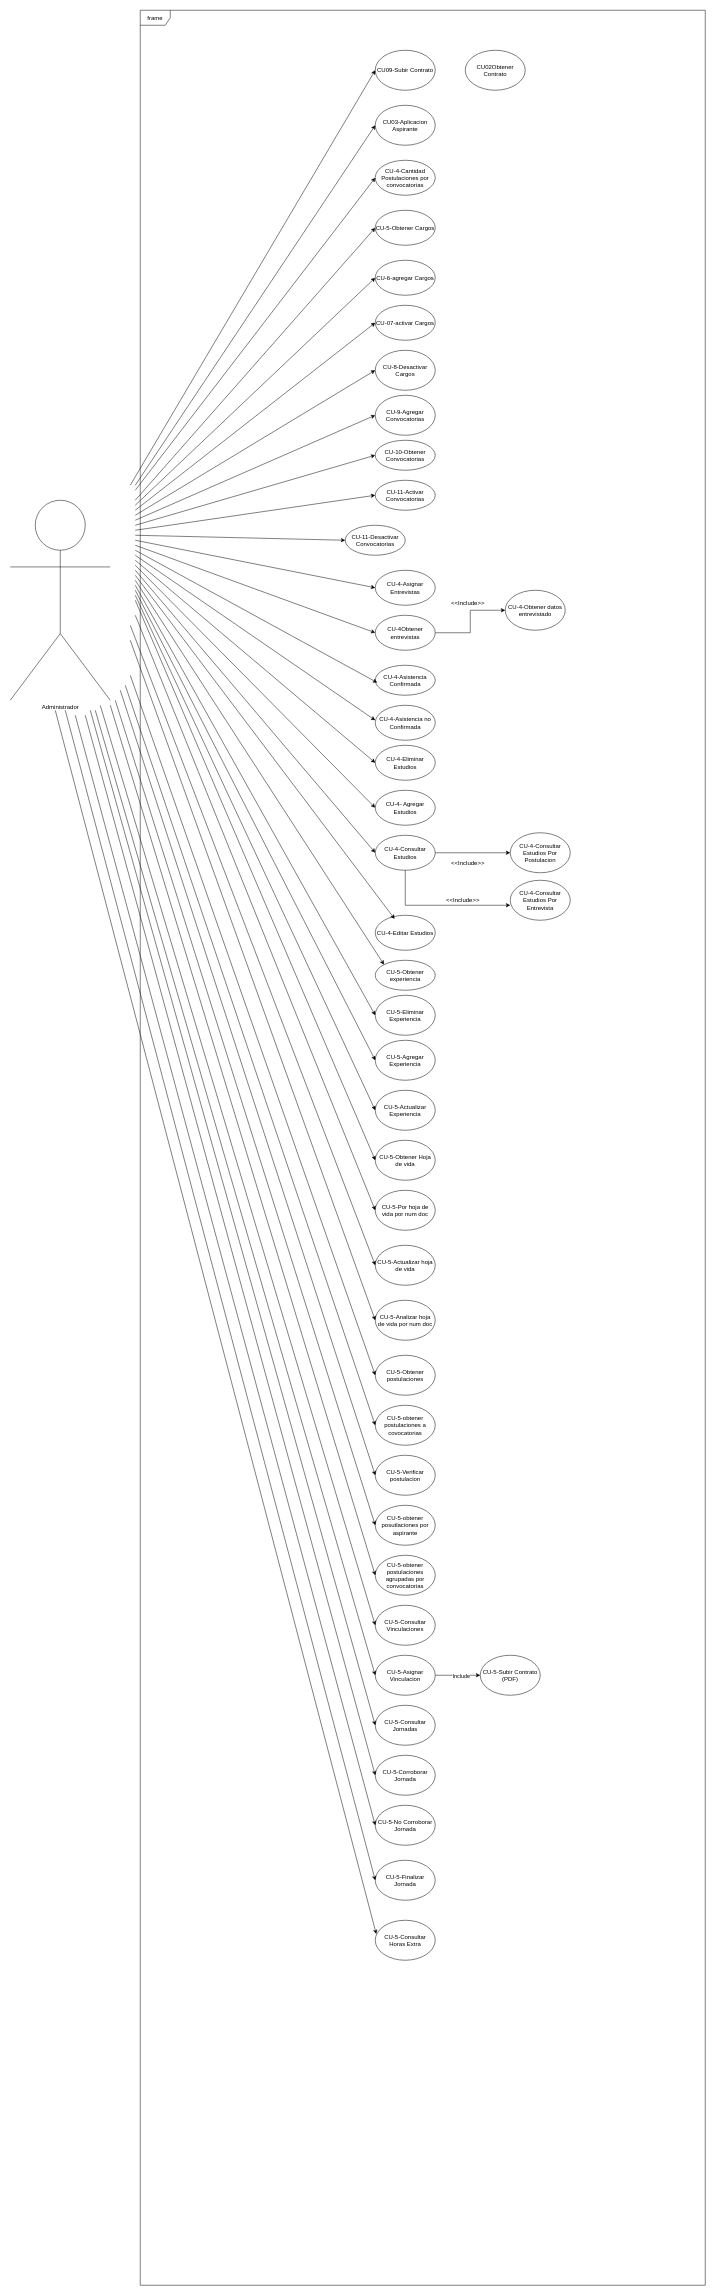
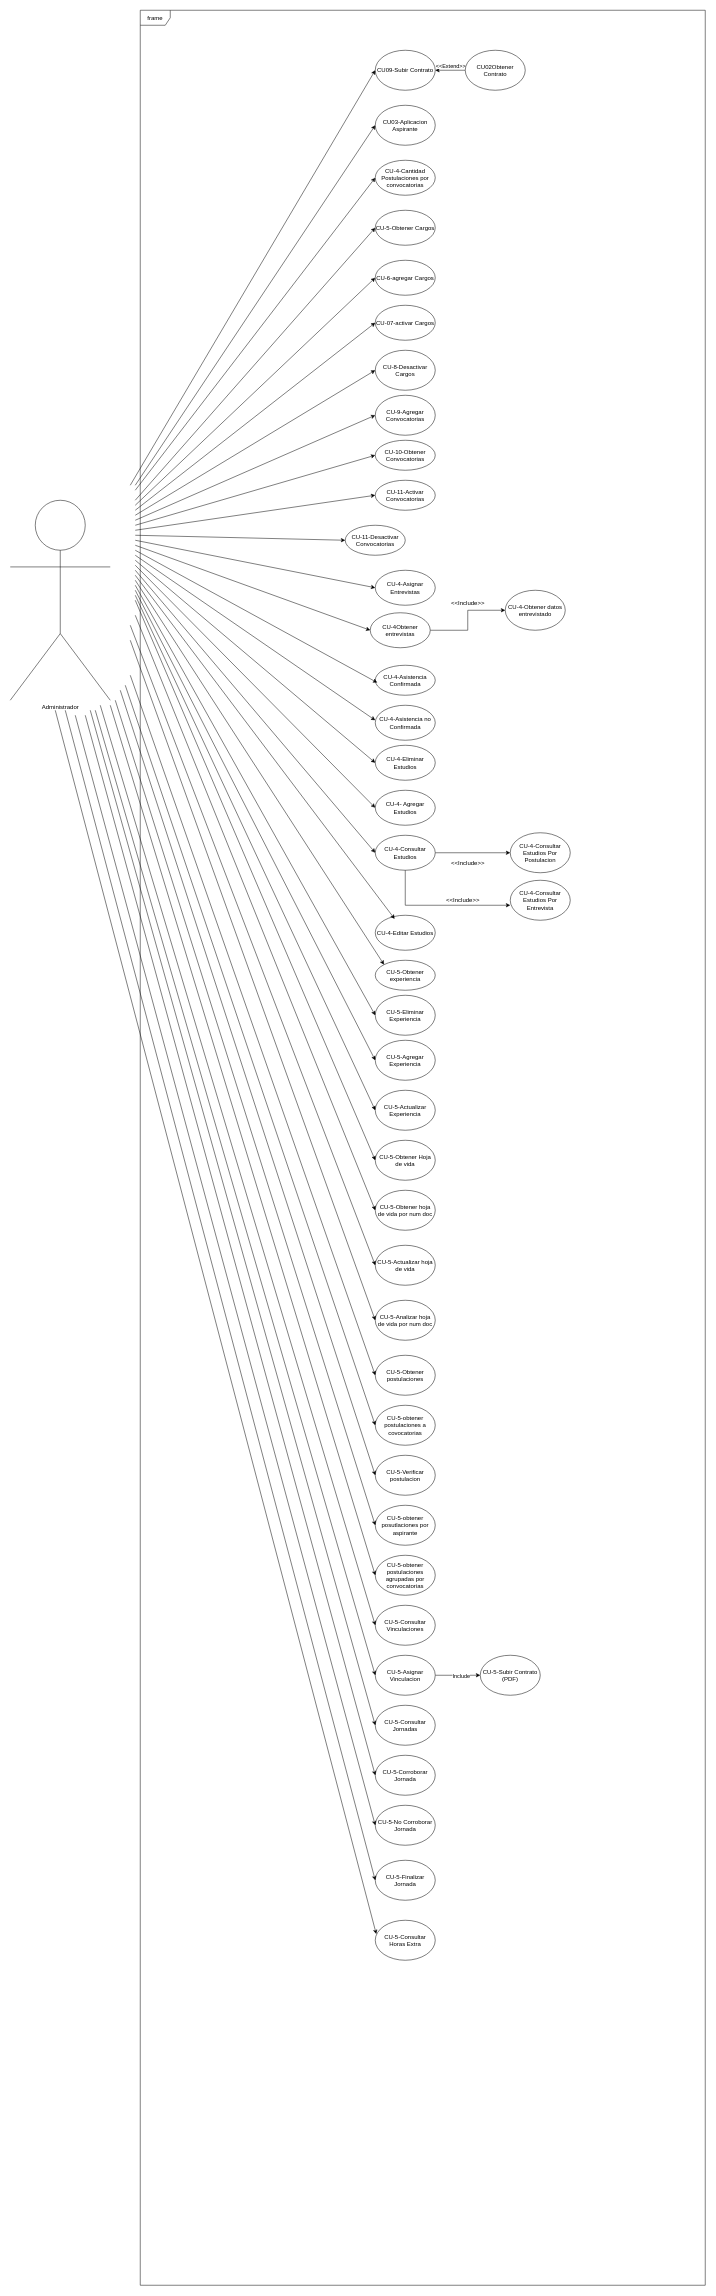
edge "CU02Obtener Contrato" -> "CU09-Subir Contrato": added, label "<<Extend>>"
node "CU-4Obtener entrevistas": moved (405, 633) -> (400, 630)
node "CU-5-Por hoja de vida por num doc": label "CU-5-Por hoja de vida por num doc" -> "CU-5-Obtener hoja de vida por num doc"
